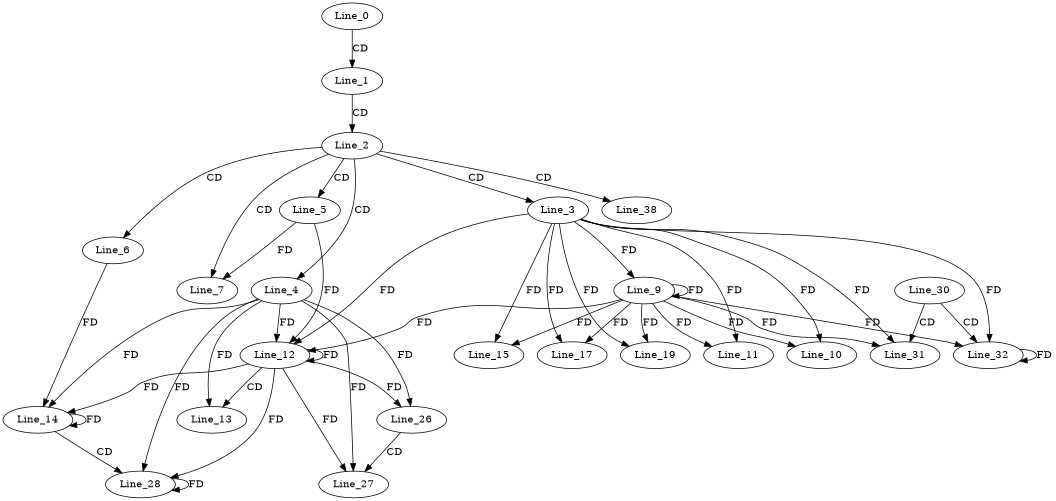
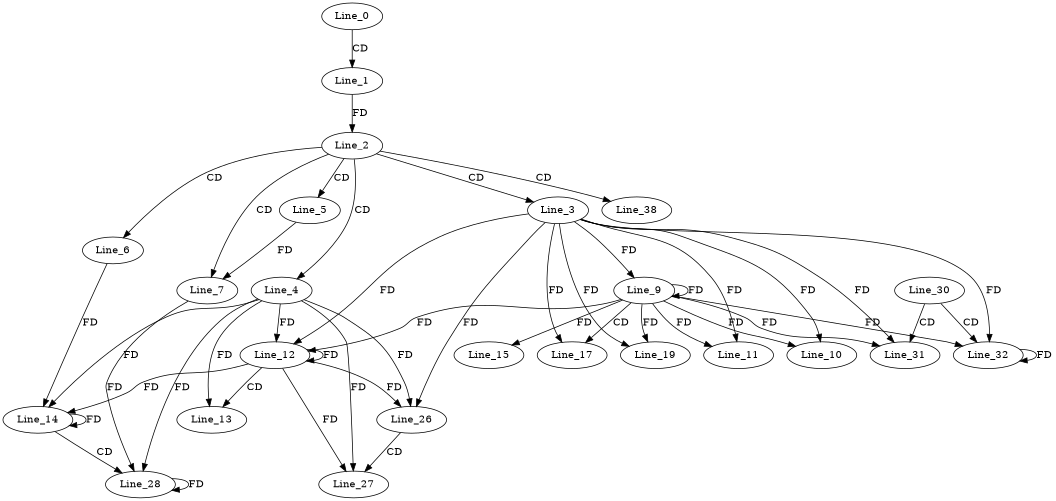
edge "Line_1" -> "Line_2": label "CD" -> "FD"
edge "Line_3" -> "Line_15": now "Line_3" -> "Line_26"
edge "Line_5" -> "Line_12": removed, label "FD"
edge "Line_9" -> "Line_17": label "FD" -> "CD"
edge "Line_12" -> "Line_28": now "Line_7" -> "Line_28"
